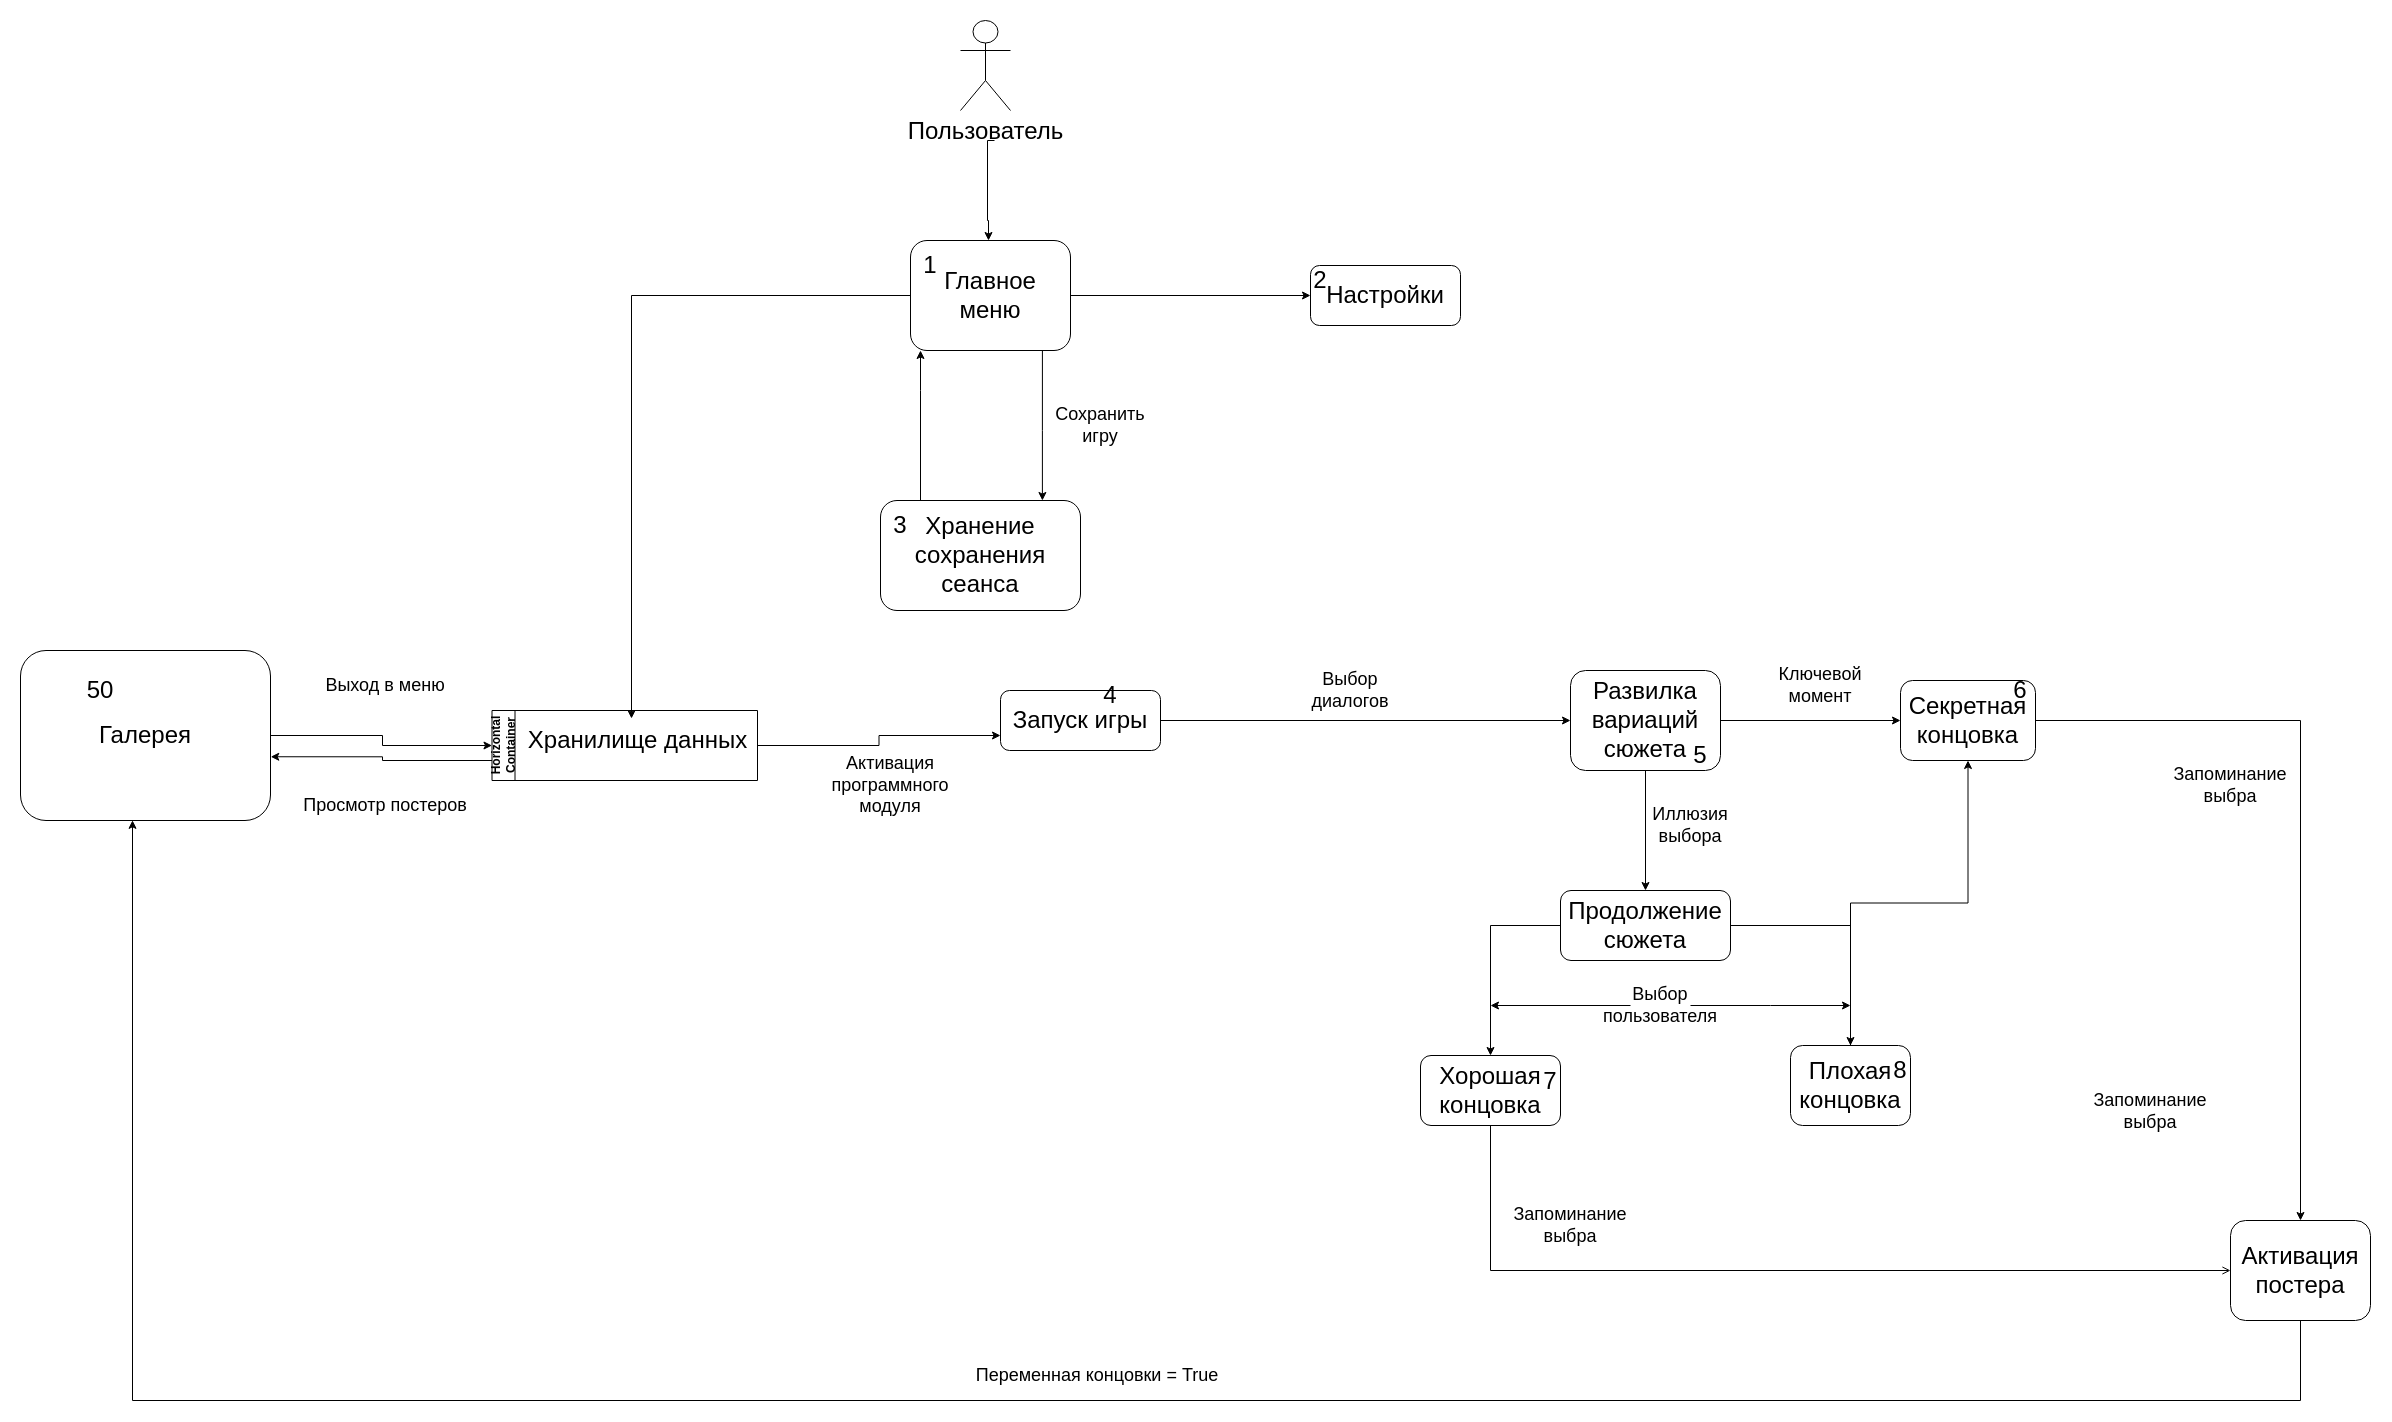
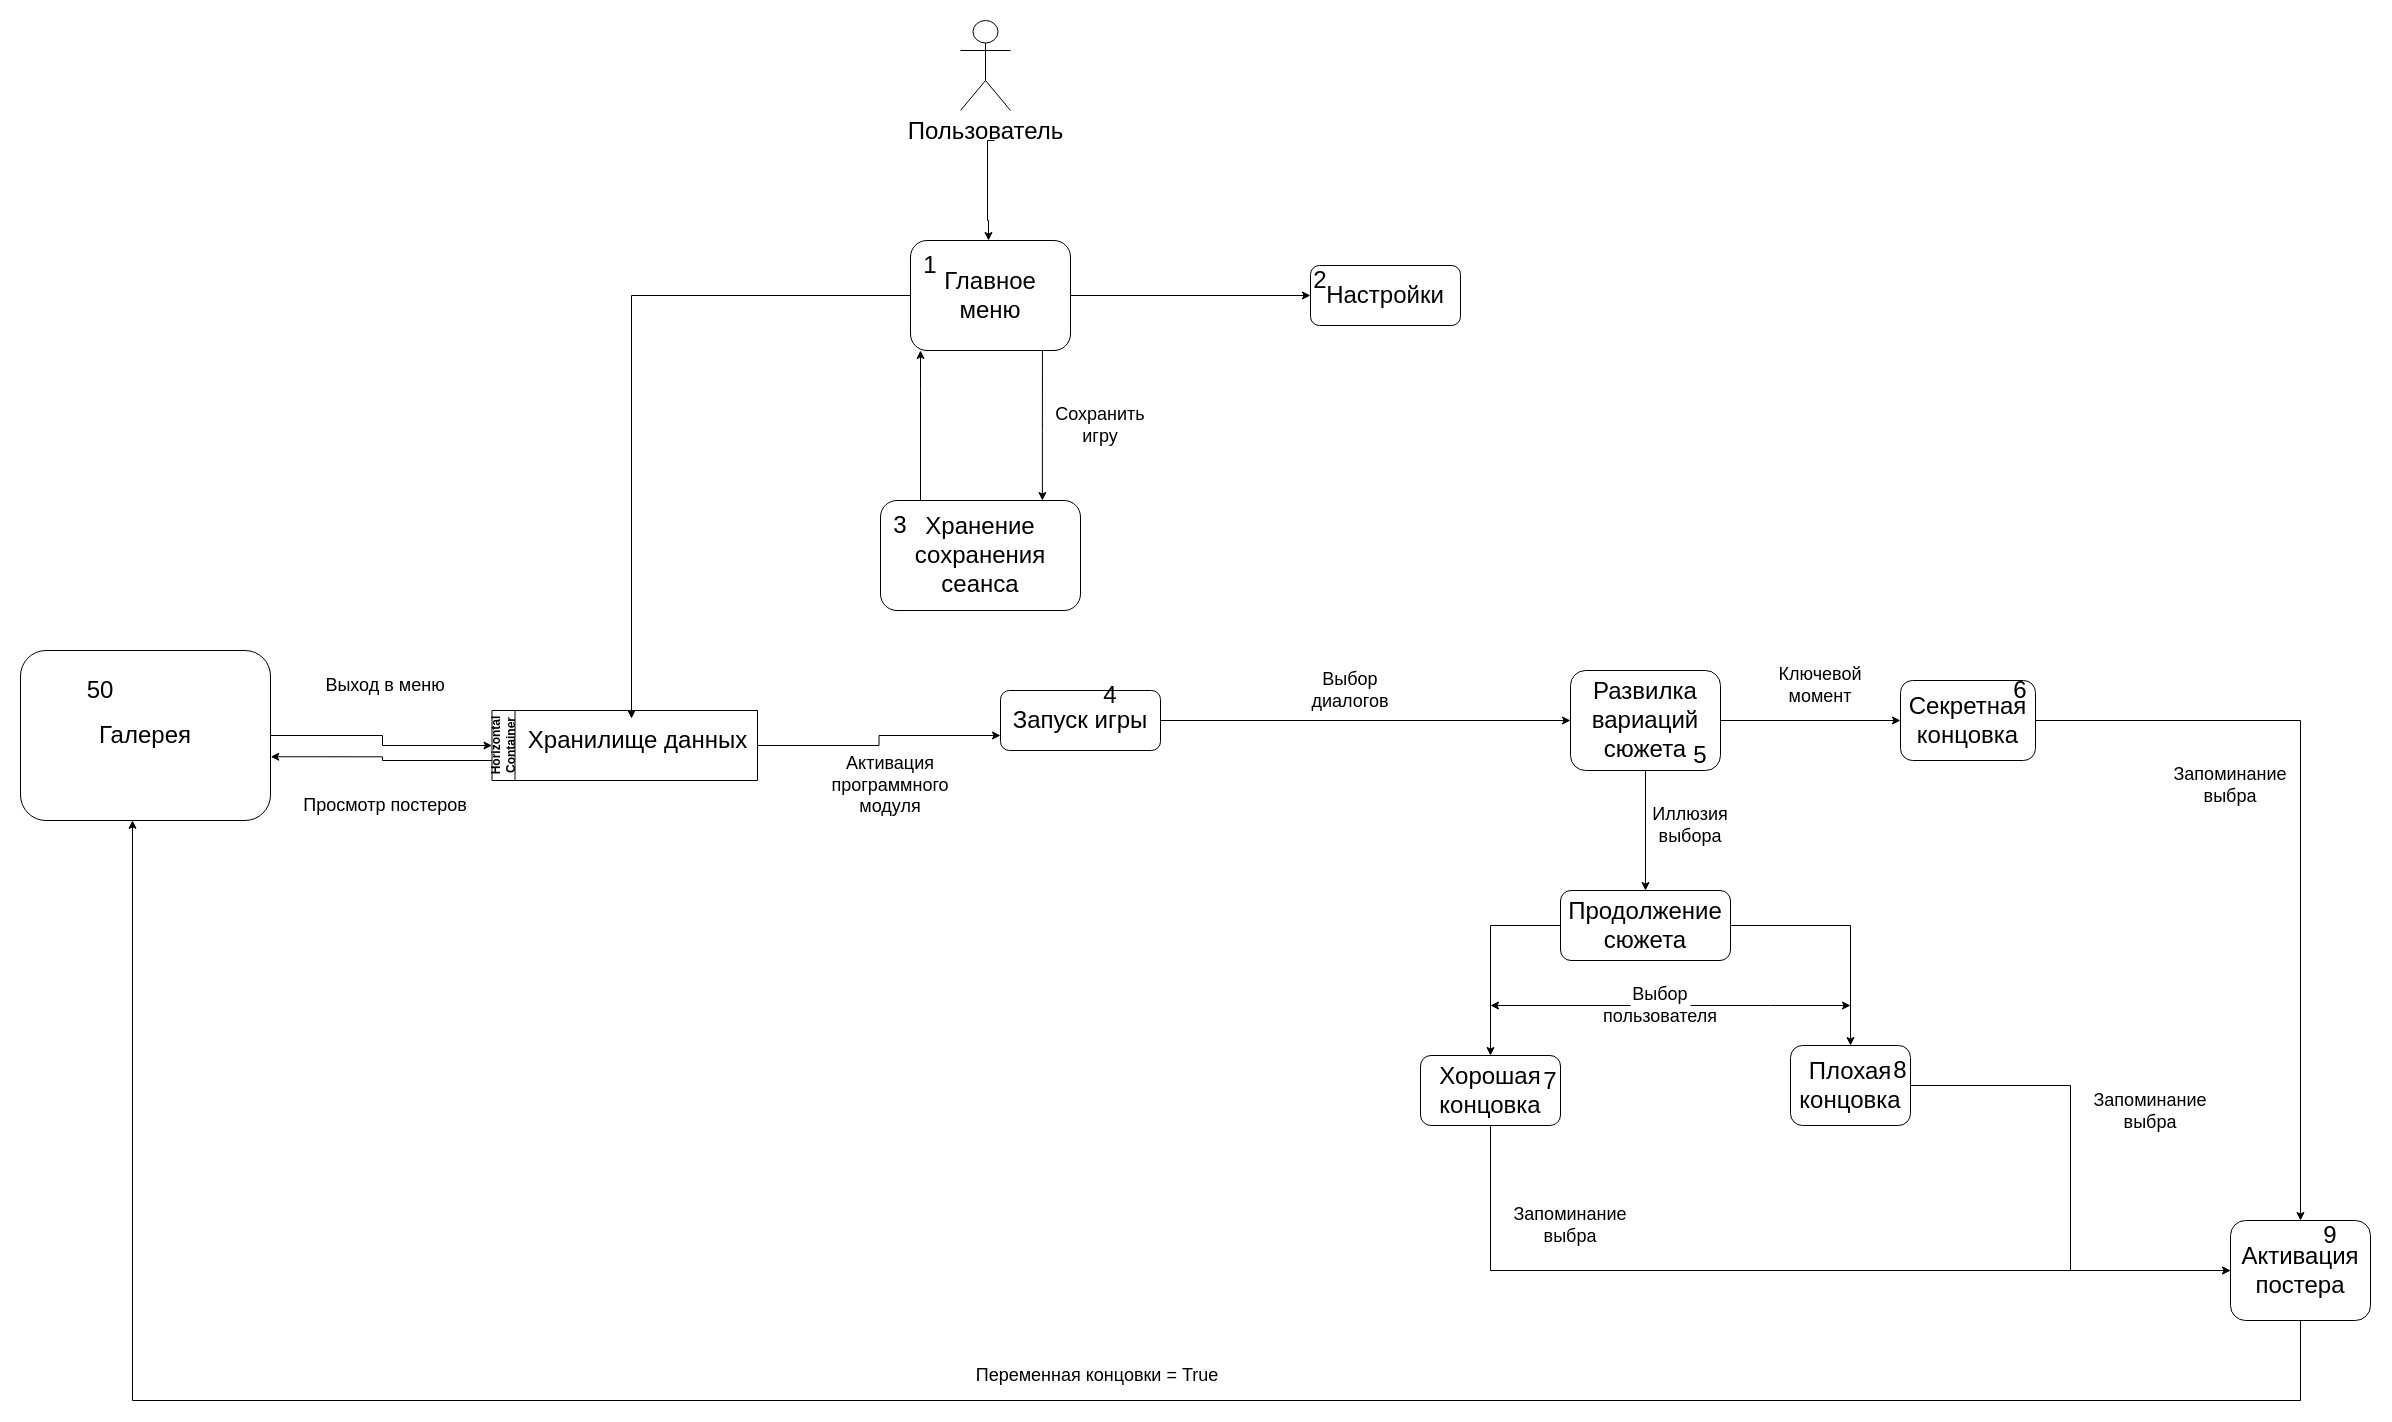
edge "Плохая концовка" -> "Секретная концовка": now "Плохая концовка" -> "Активация постера"
node "9": added
